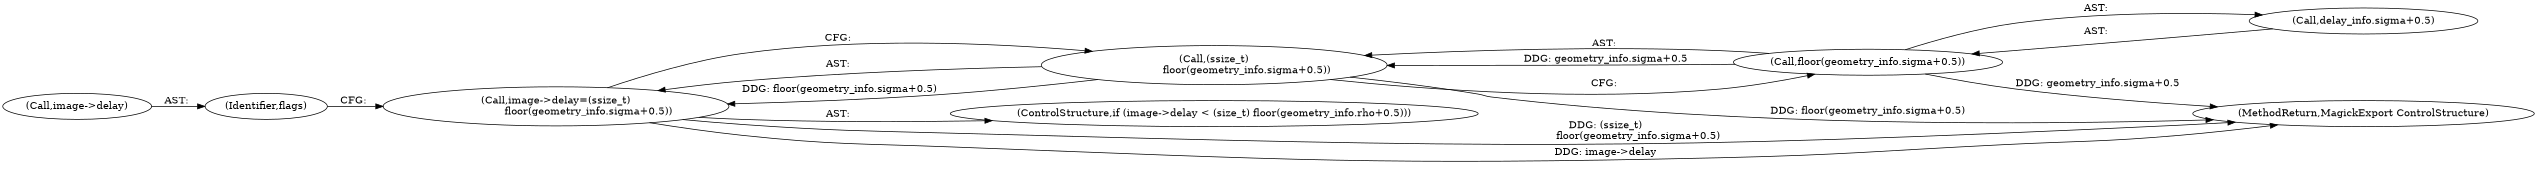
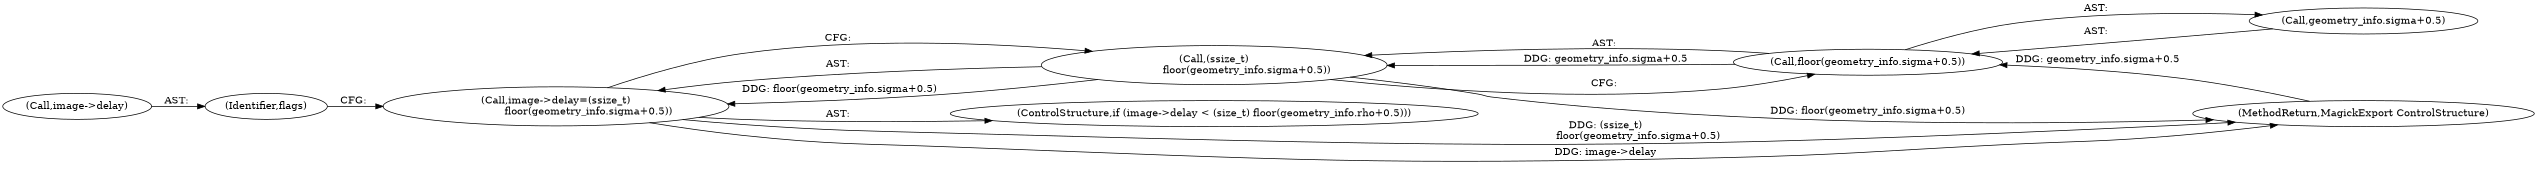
node "(Call,delay_info.sigma+0.5)": label "(Call,delay_info.sigma+0.5)" -> "(Call,geometry_info.sigma+0.5)"
edge "(Call,floor(geometry_info.sigma+0.5))" -> "(MethodReturn,MagickExport ControlStructure)": reversed
